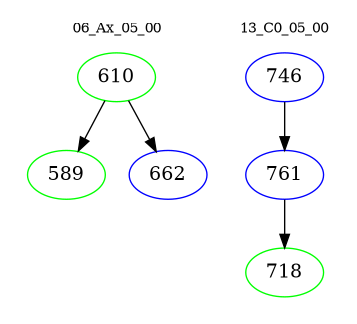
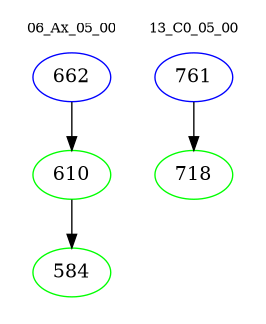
node "746": removed
edge "610" -> "662": reversed
node "589": label "589" -> "584"
